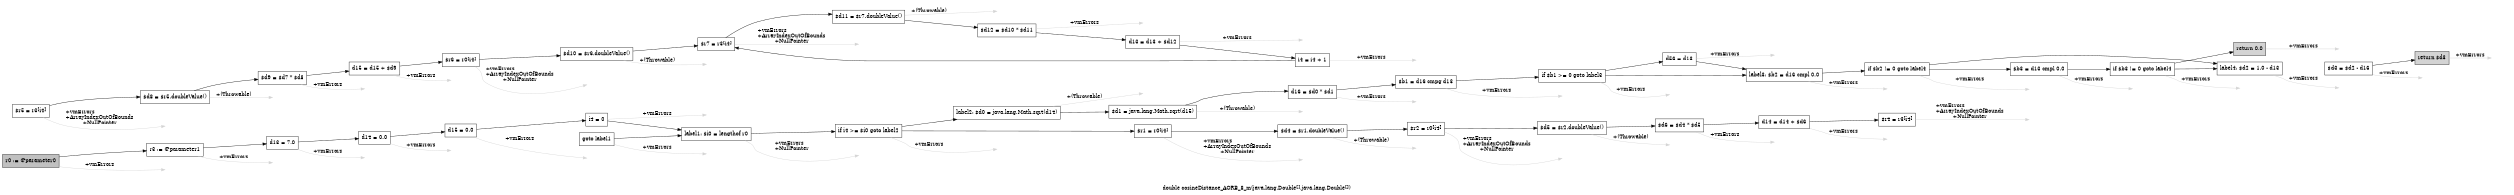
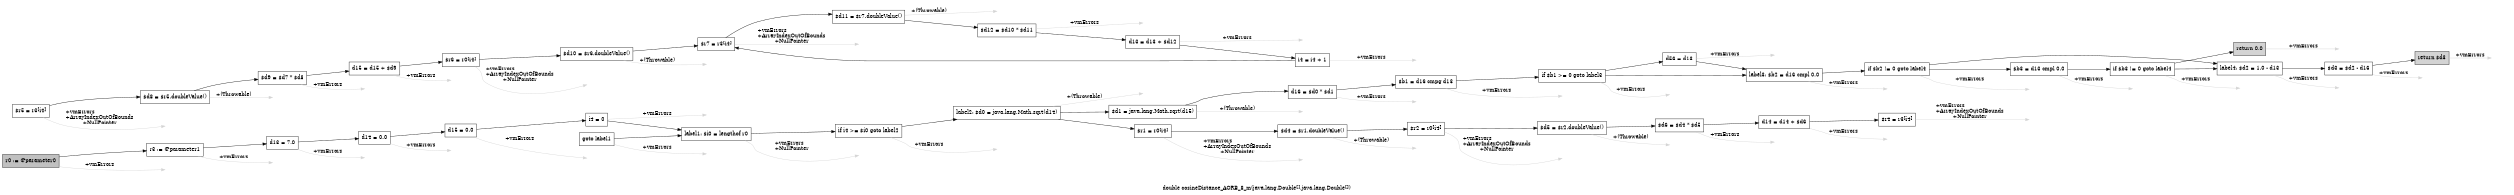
edge "label4: $d2 = 1.0 - d13" -> "$d3 = $d2 - d16": added
edge "if i4 >= $i0 goto label2" -> "$r1 = r0[i4]": now "label2: $d0 = java.lang.Math.sqrt(d14)" -> "$r1 = r0[i4]"
